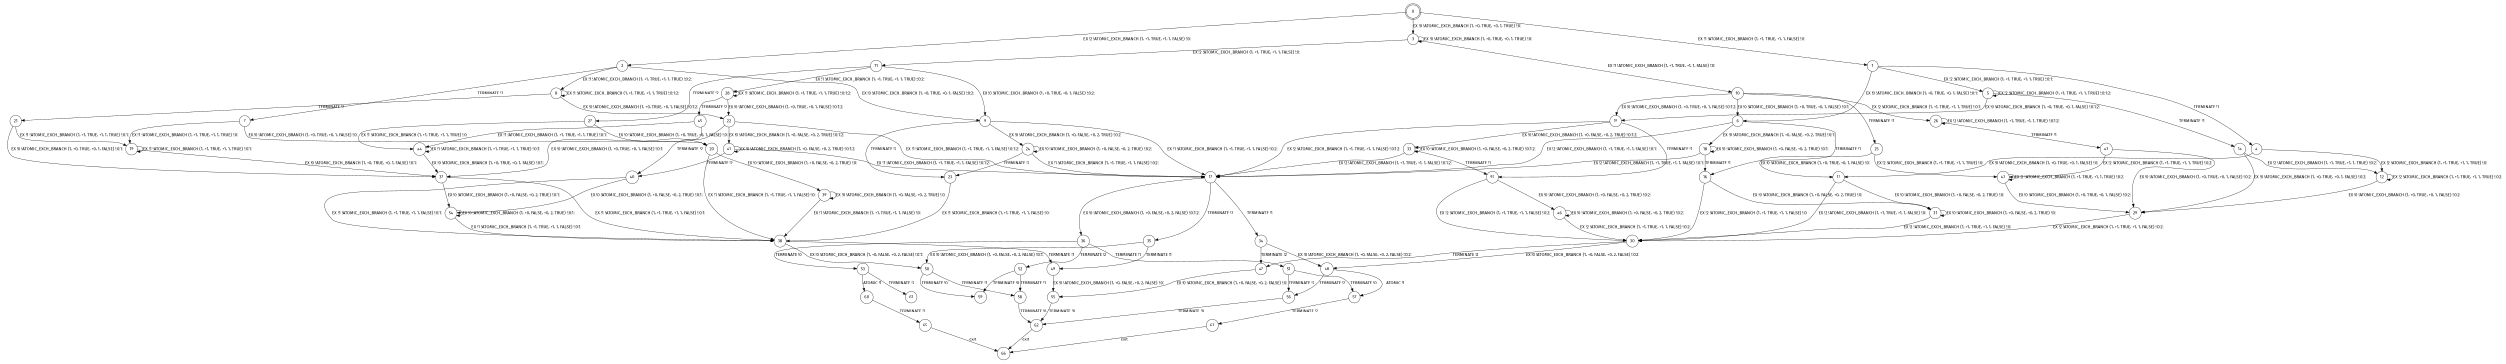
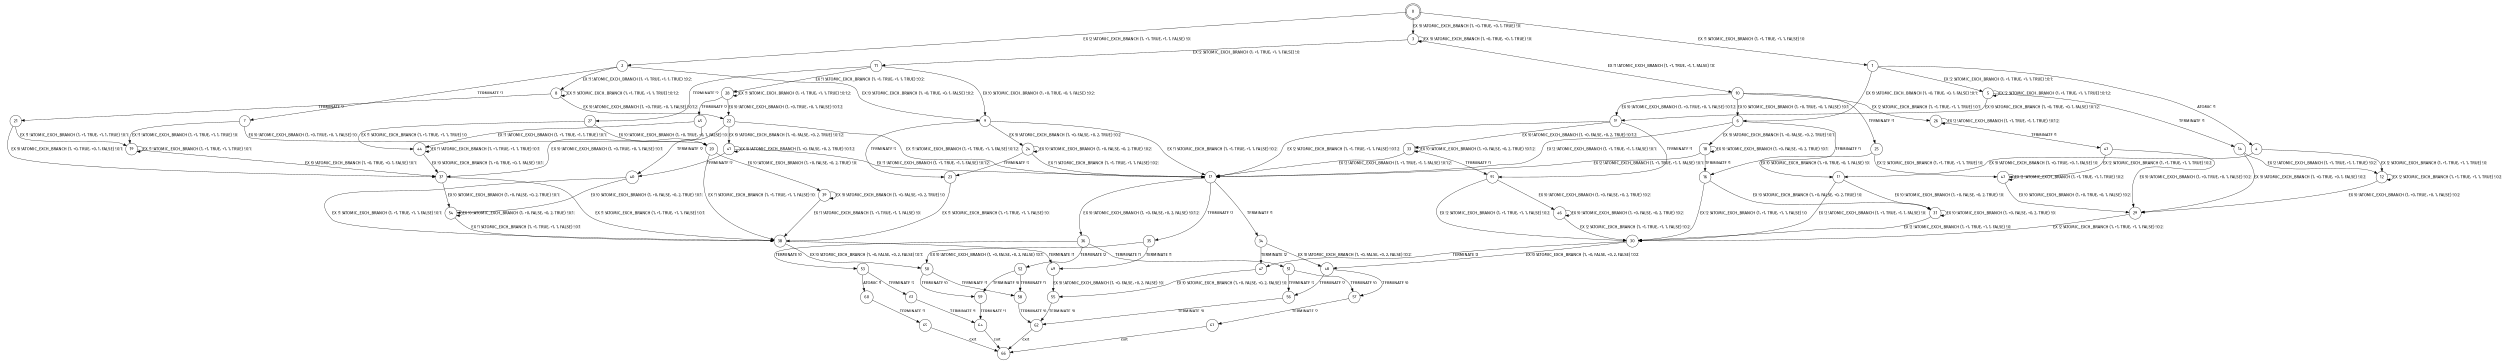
edge "1" -> "4": label "TERMINATE !1" -> "ATOMIC !1"
edge "48" -> "57": label "ATOMIC !1" -> "TERMINATE !0"
node "64": added
